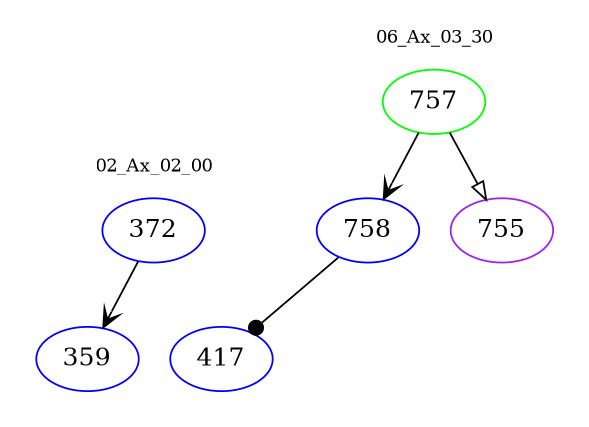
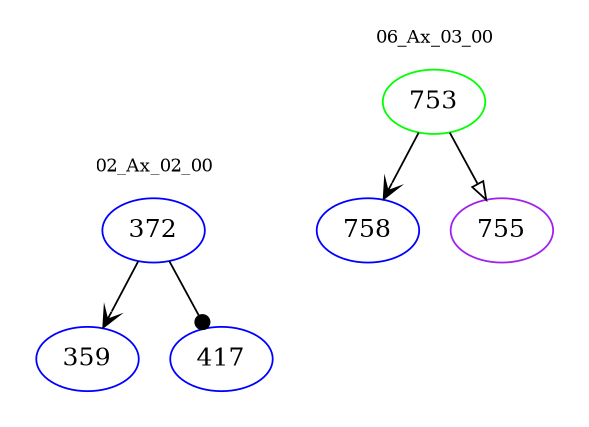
cluster "06_Ax_03_30": label "06_Ax_03_30" -> "06_Ax_03_00"
node "757": label "757" -> "753"
edge "758" -> "417": now "372" -> "417"
